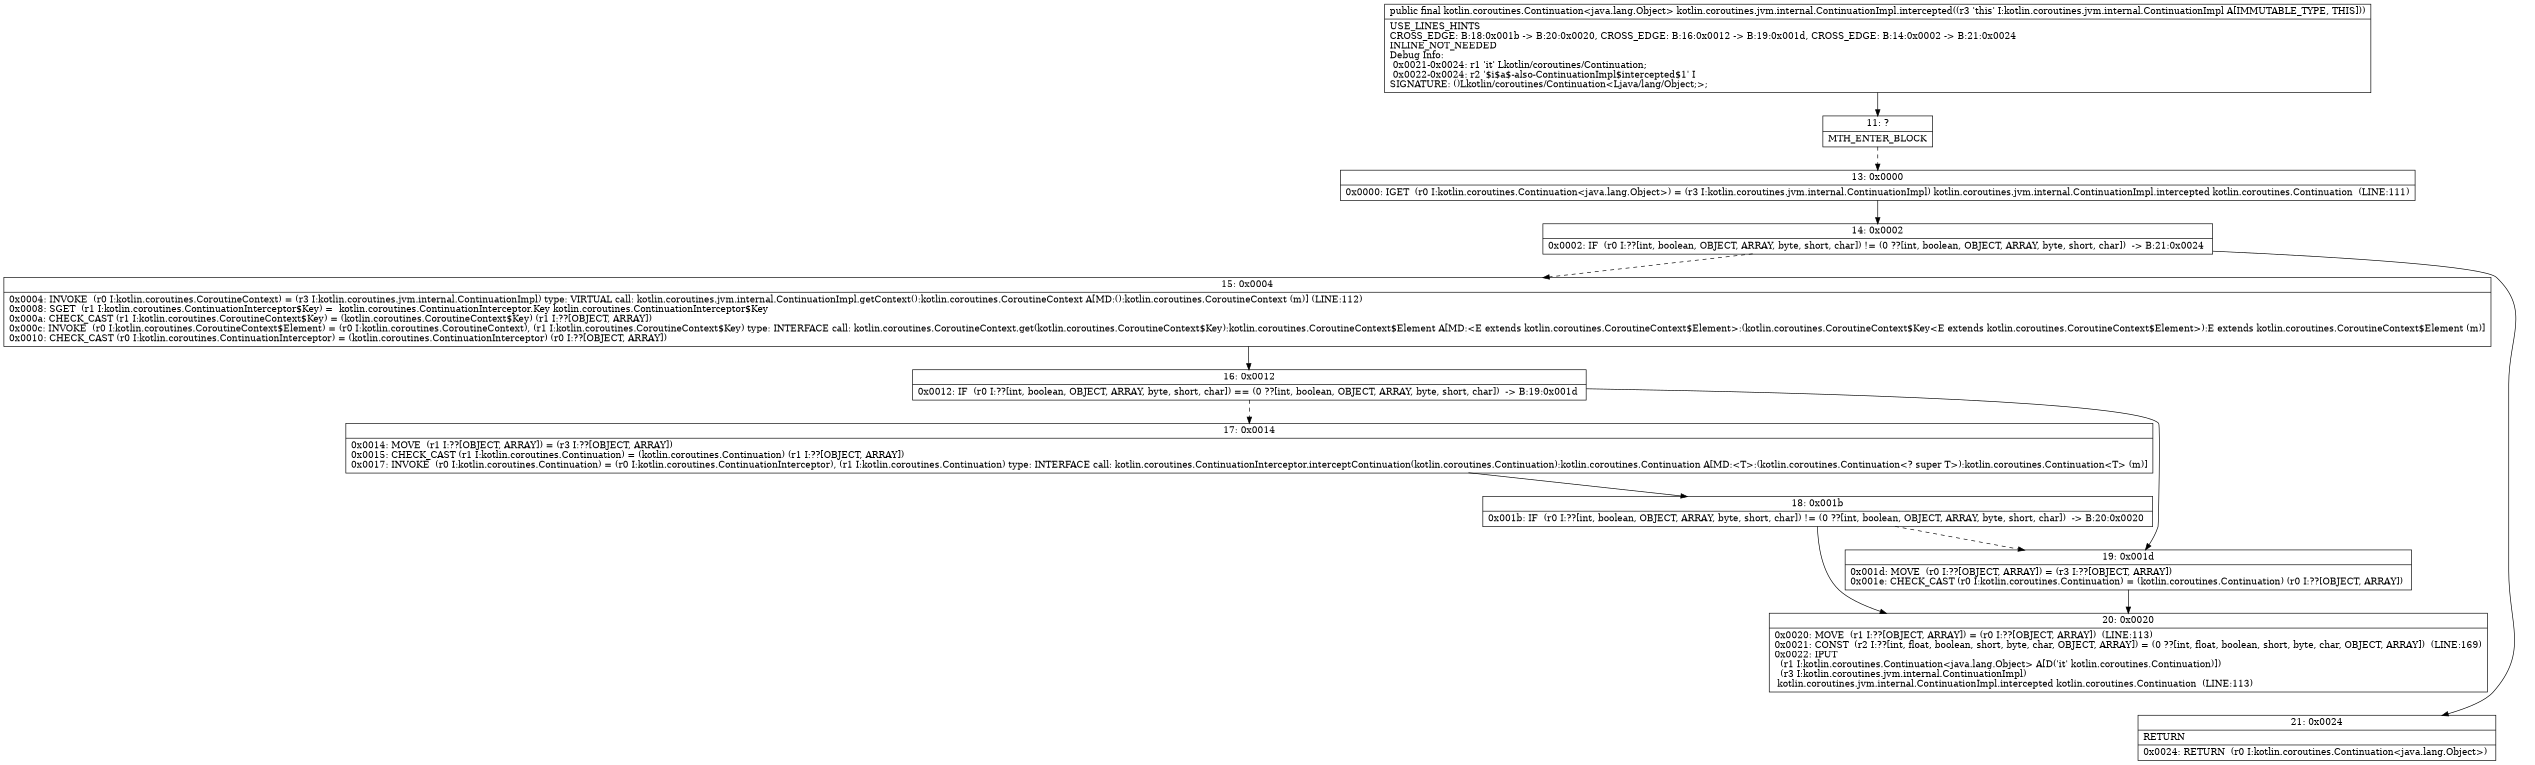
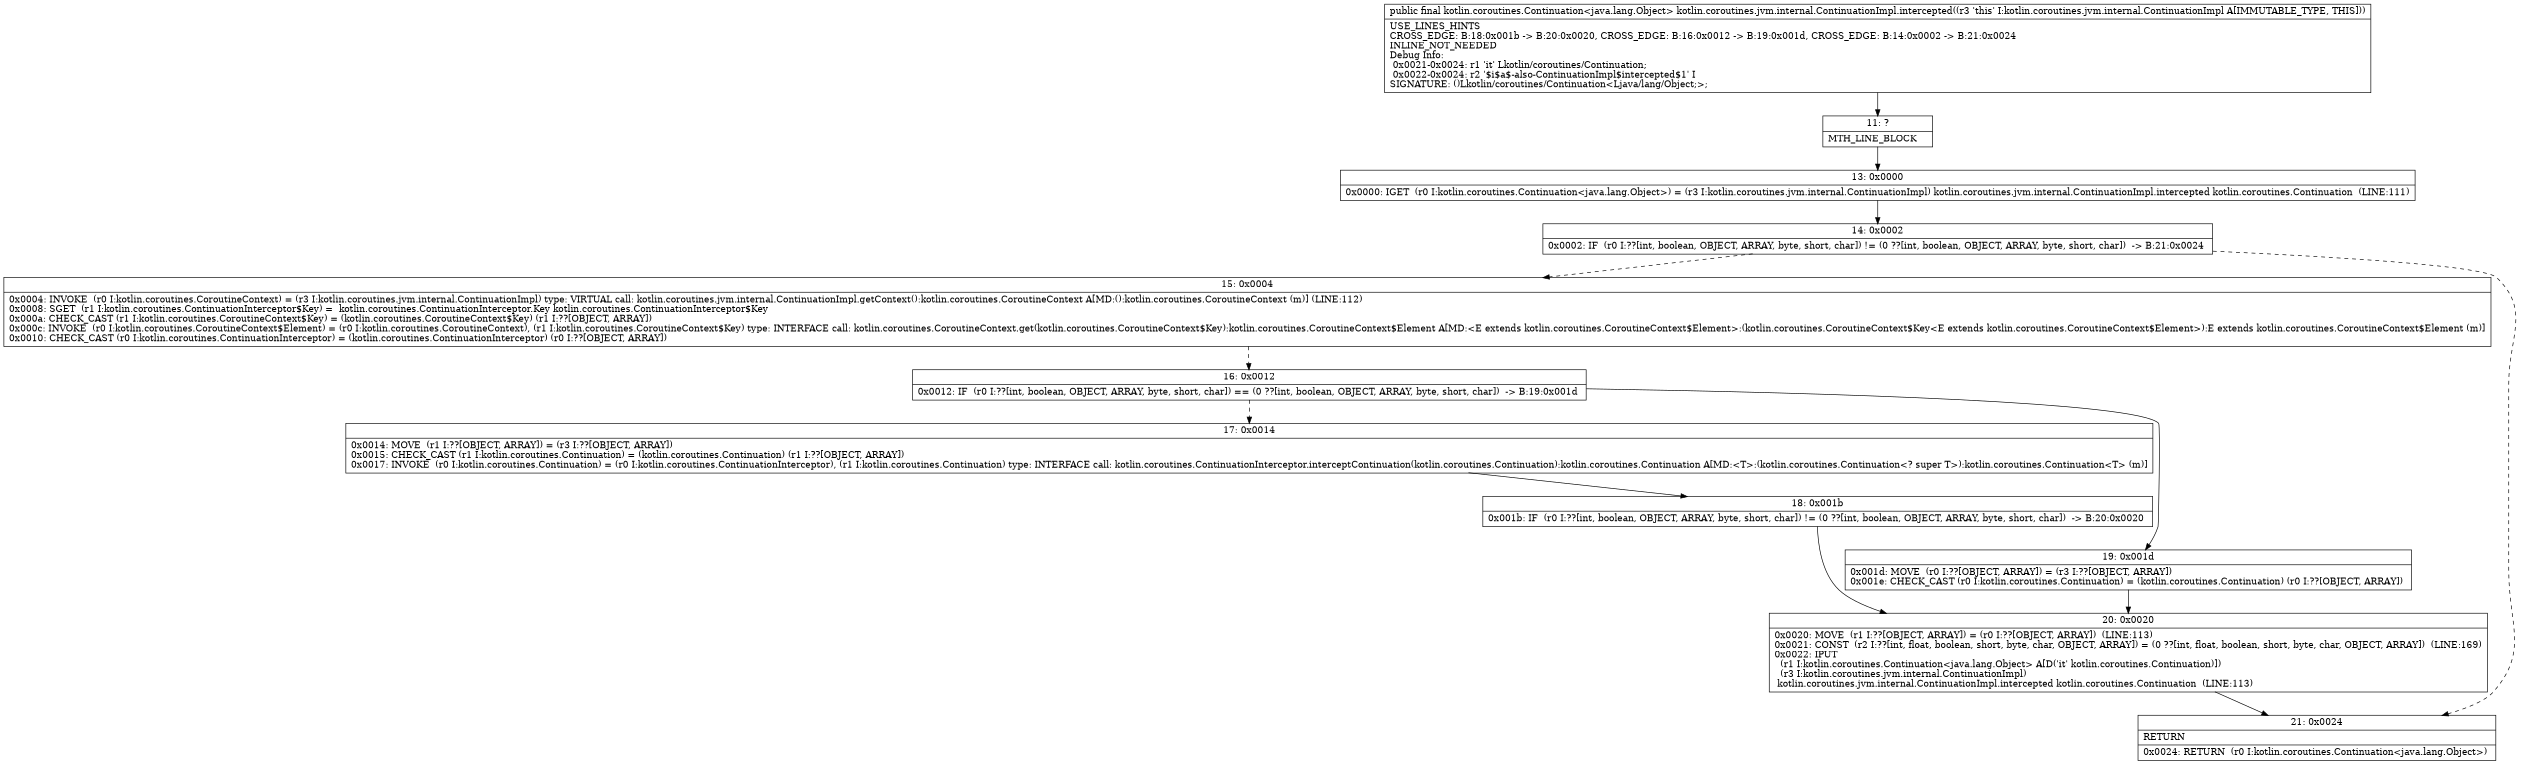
node "11: ?": text "MTH_ENTER_BLOCK" -> "MTH_LINE_BLOCK"
edge "11: ?" -> "13: 0x0000": style dashed -> solid
edge "15: 0x0004" -> "16: 0x0012": style solid -> dashed
edge "14: 0x0002" -> "21: 0x0024": style solid -> dashed
edge "18: 0x001b" -> "19: 0x001d": removed
edge "20: 0x0020" -> "21: 0x0024": added
